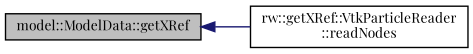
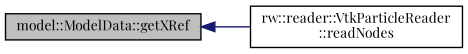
node "rw::getXRef::VtkParticleReader ::readNodes": label "rw::getXRef::VtkParticleReader ::readNodes" -> "rw::reader::VtkParticleReader ::readNodes"
